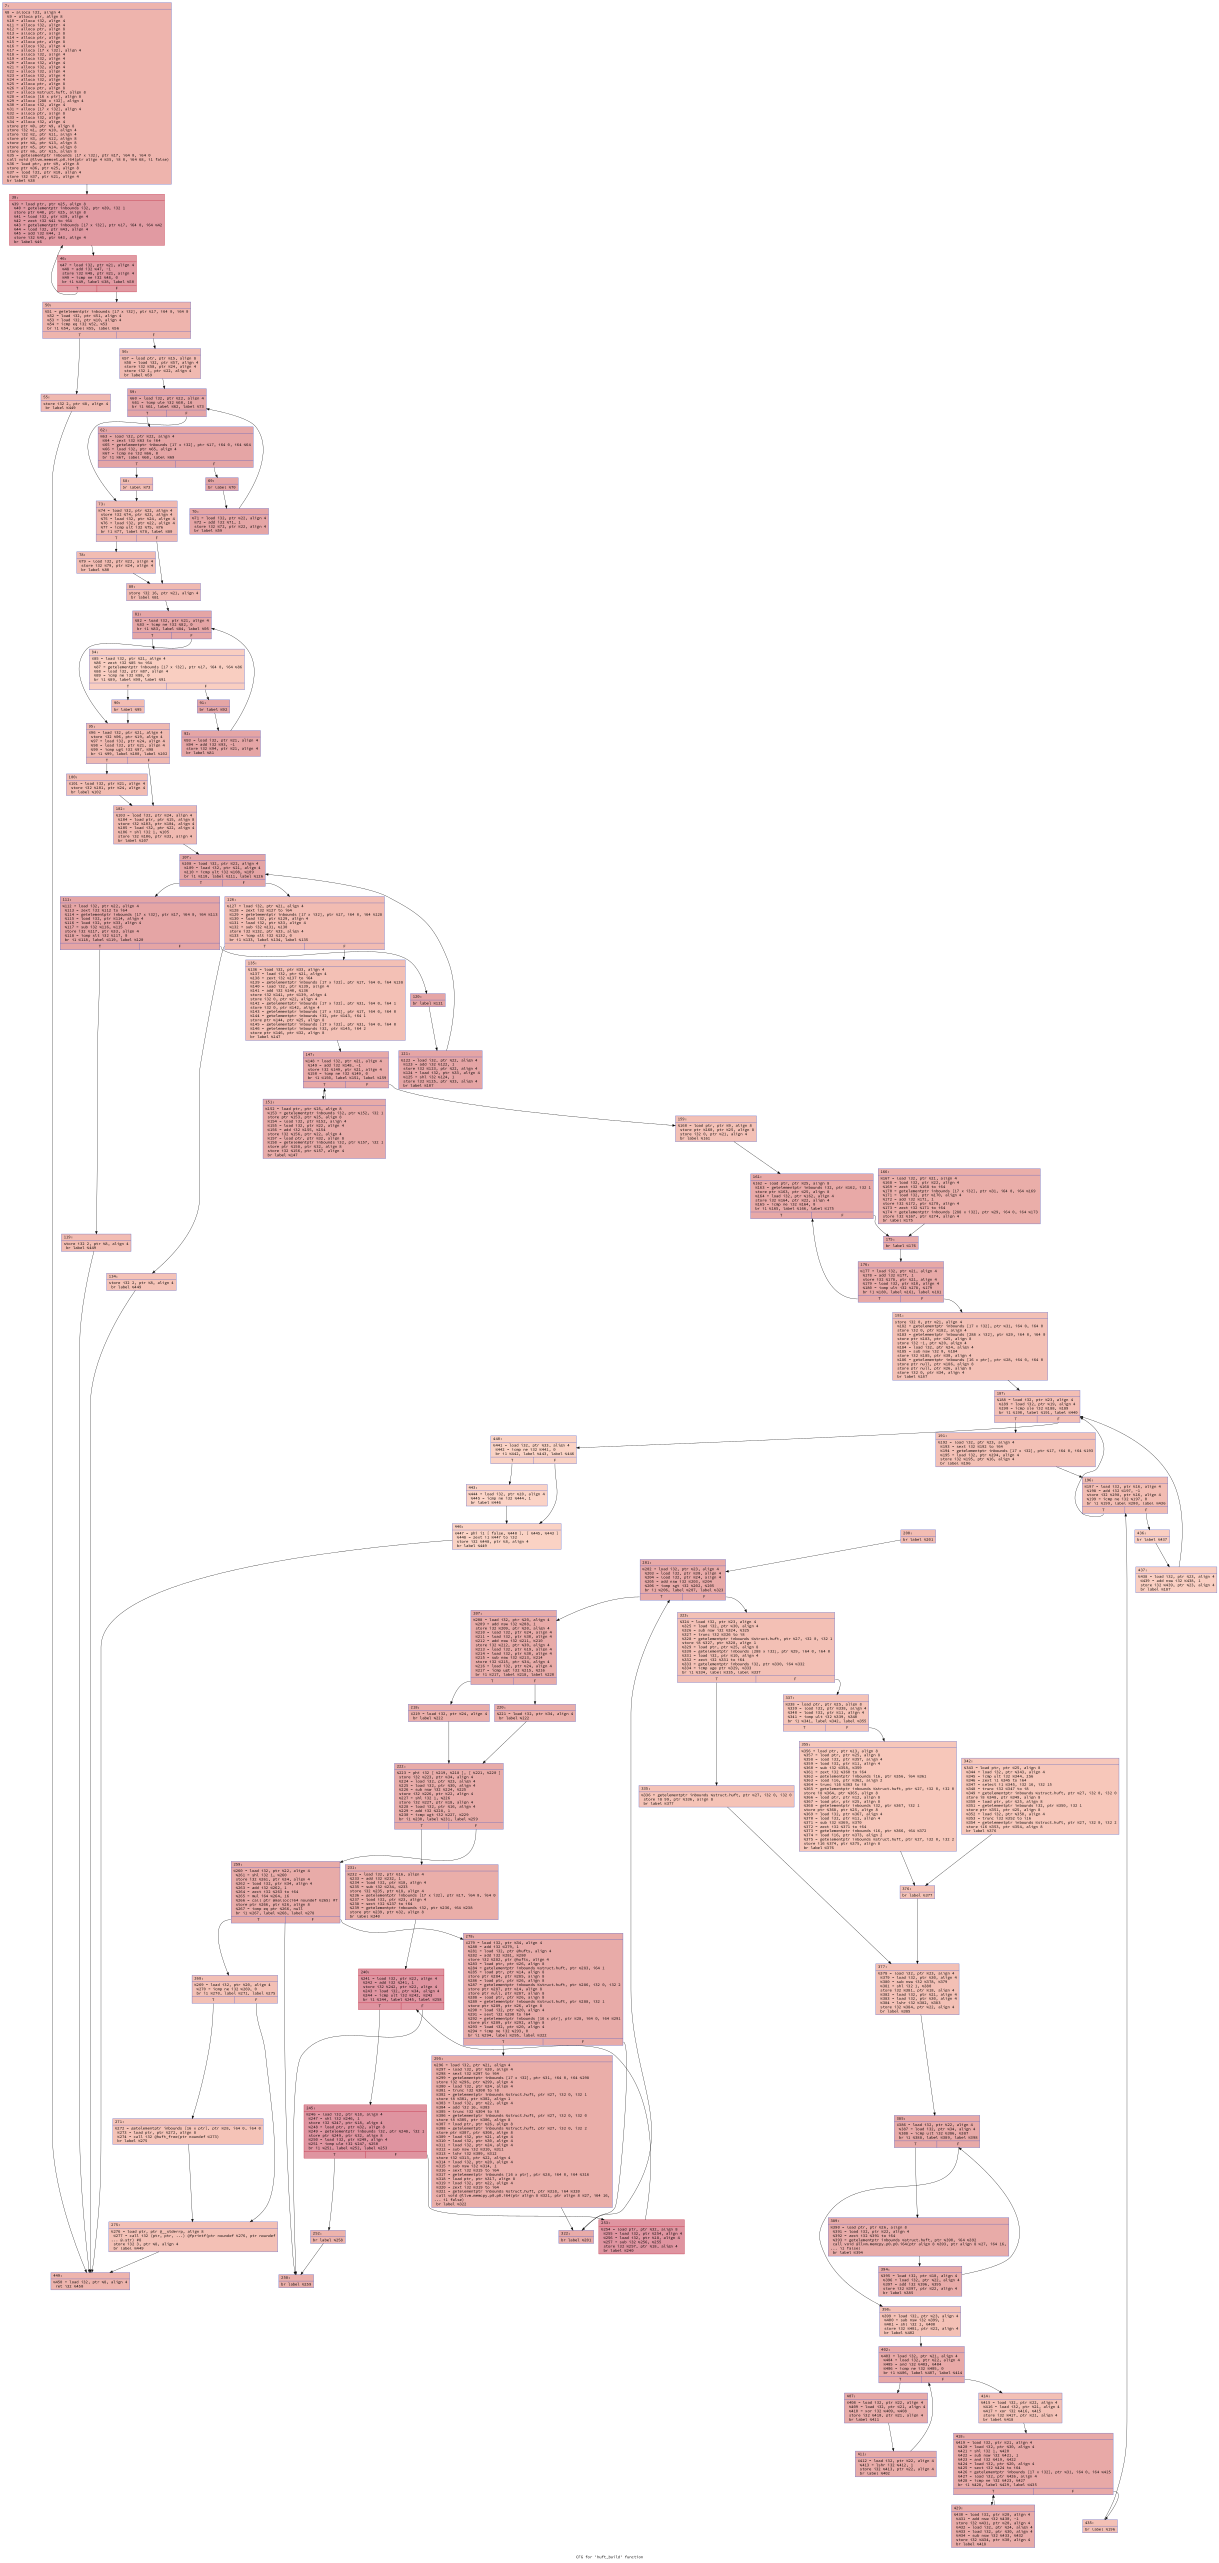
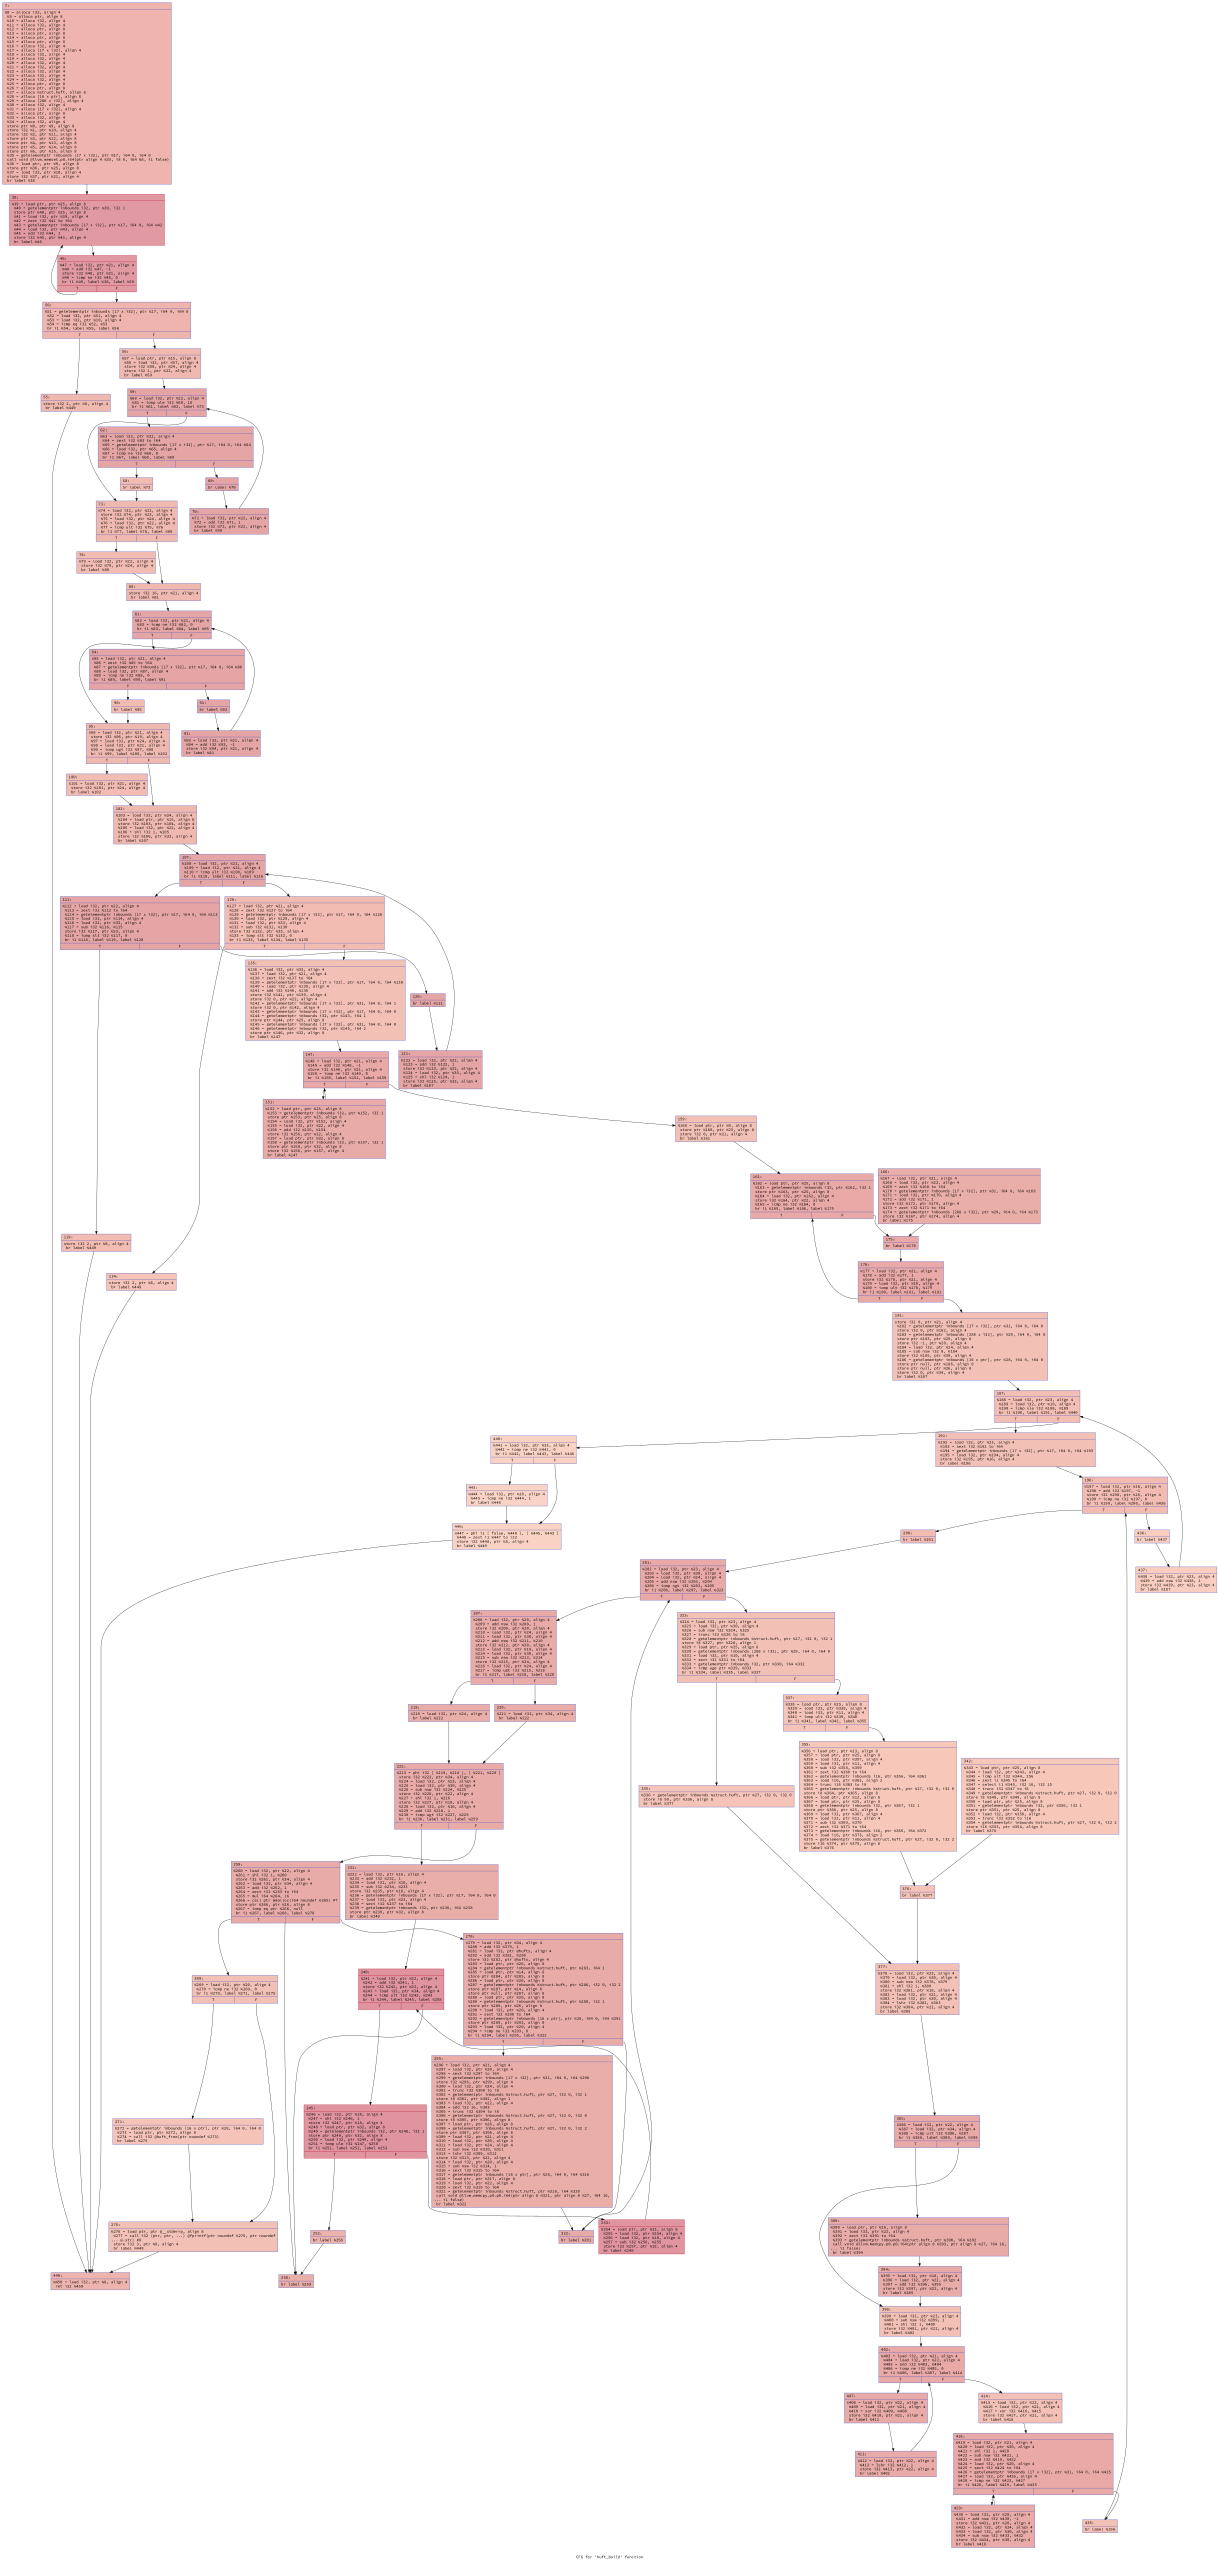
node "84:": fillcolor #f2907270 -> #c5333470
edge "196:" -> "187:": now "196:" -> "200:"
edge "394:" -> "385:": now "394:" -> "398:"
